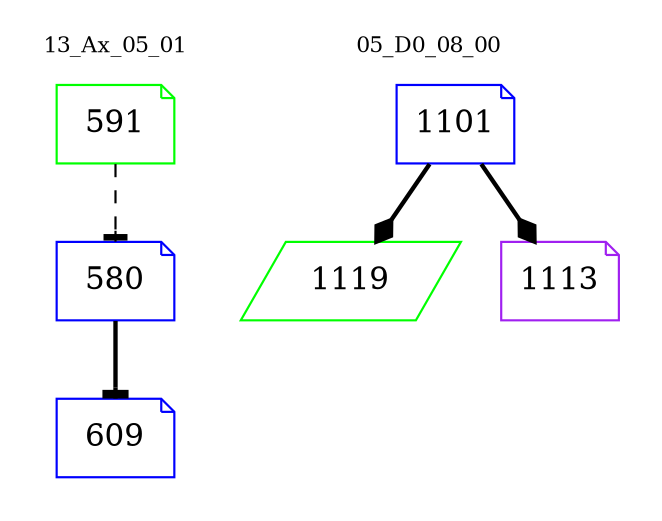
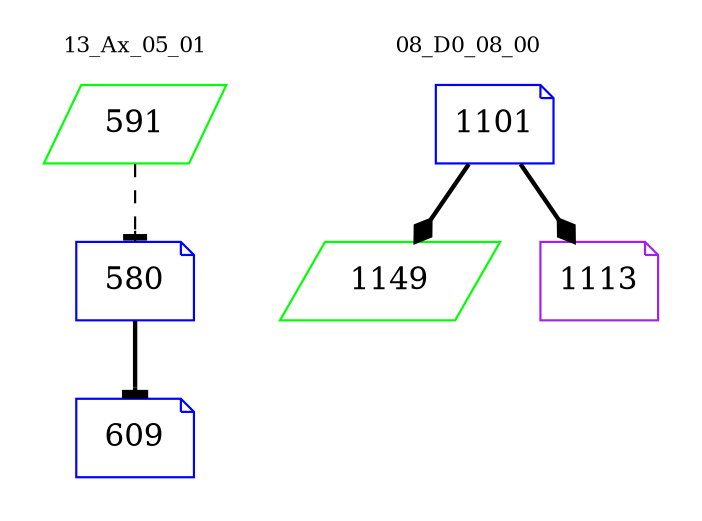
cluster "05_D0_08_00": label "05_D0_08_00" -> "08_D0_08_00"
node "591": shape note -> parallelogram
node "1119": label "1119" -> "1149"
